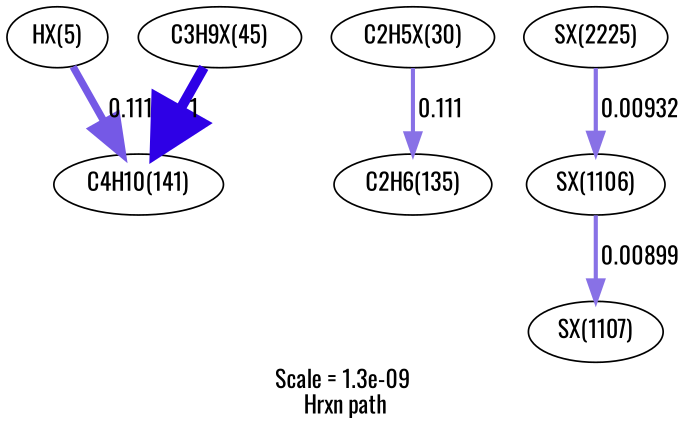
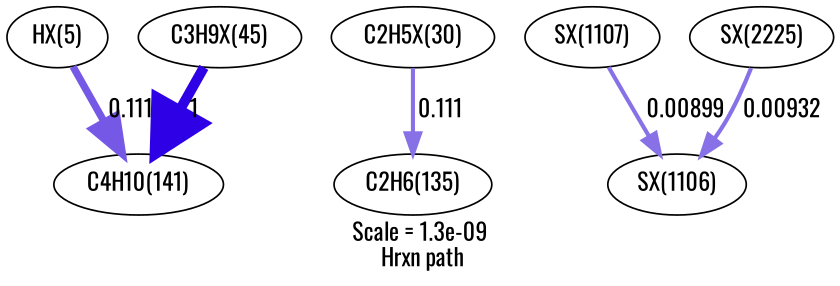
edge "SX(1106)" -> "SX(1107)": reversed
